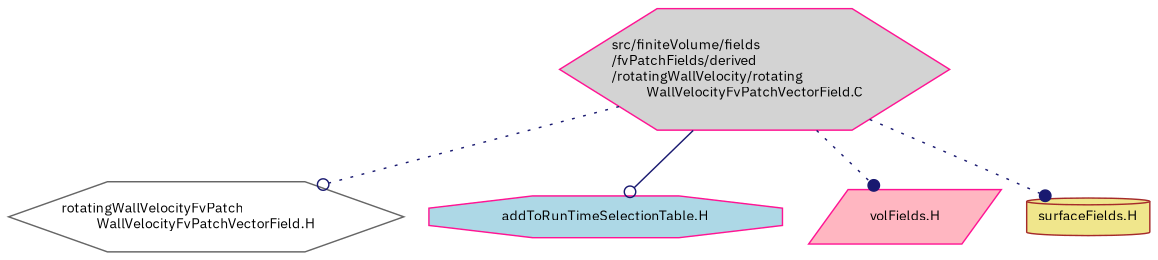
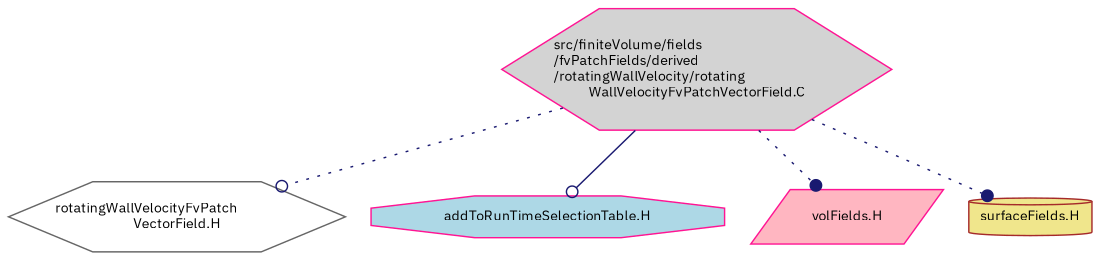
node "rotatingWallVelocityFvPatch WallVelocityFvPatchVectorField.H": label "rotatingWallVelocityFvPatch WallVelocityFvPatchVectorField.H" -> "rotatingWallVelocityFvPatch VectorField.H"
